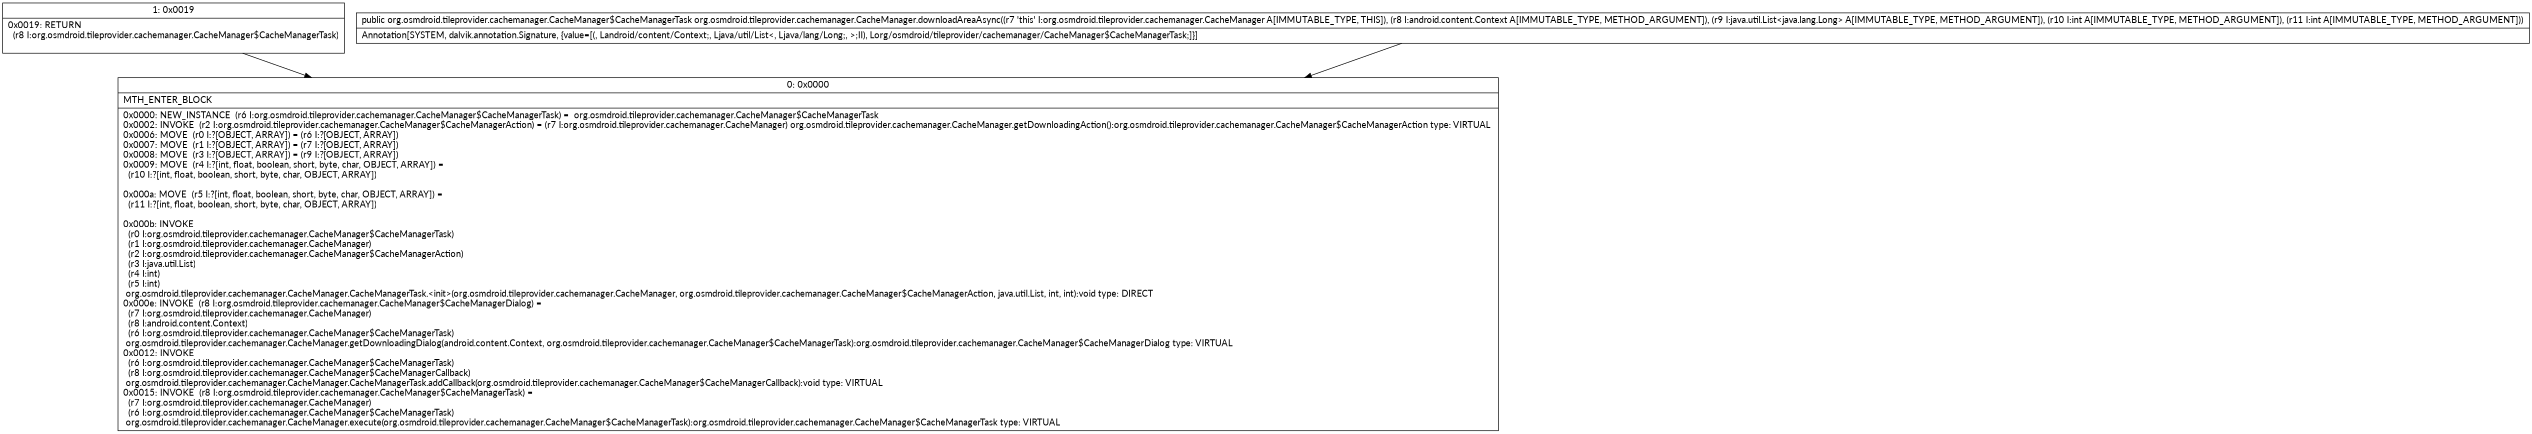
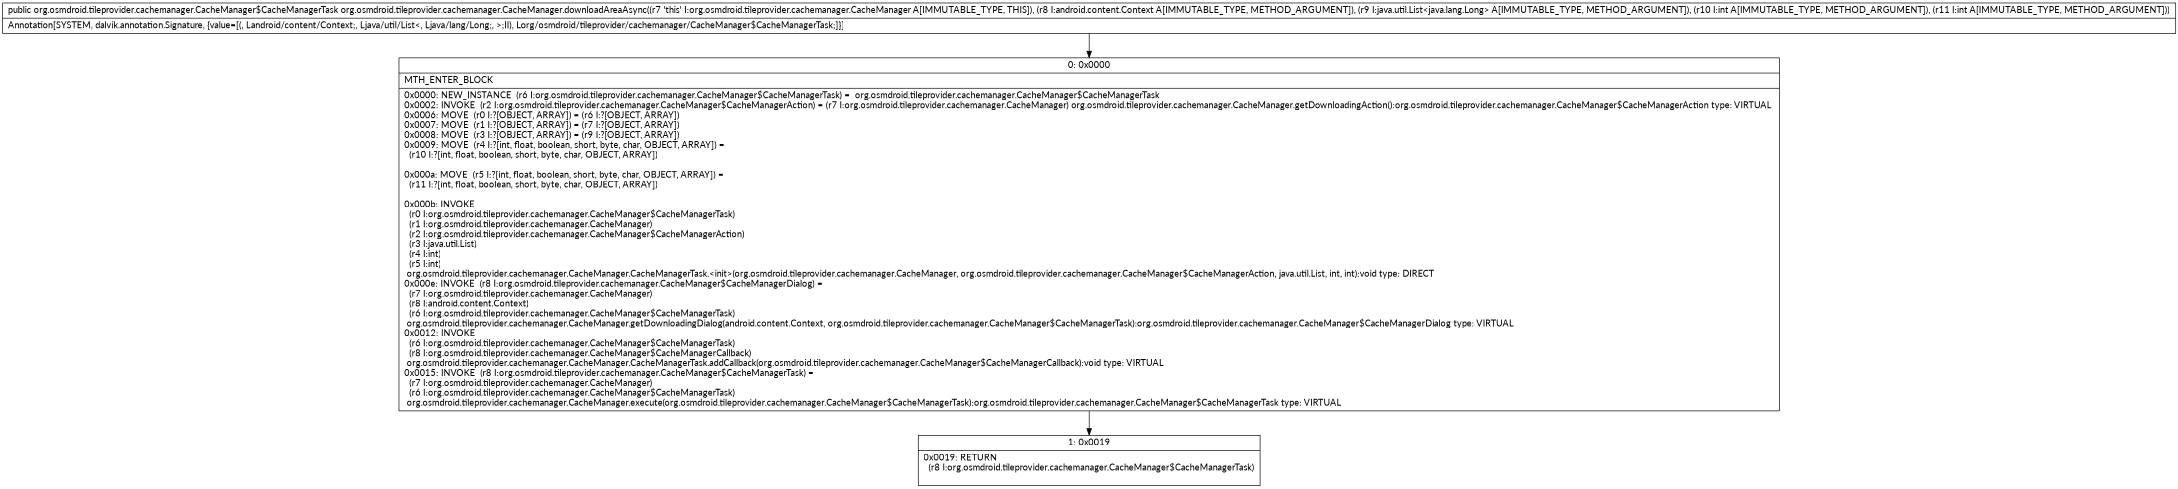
edge "1: 0x0019" -> "0: 0x0000": reversed
